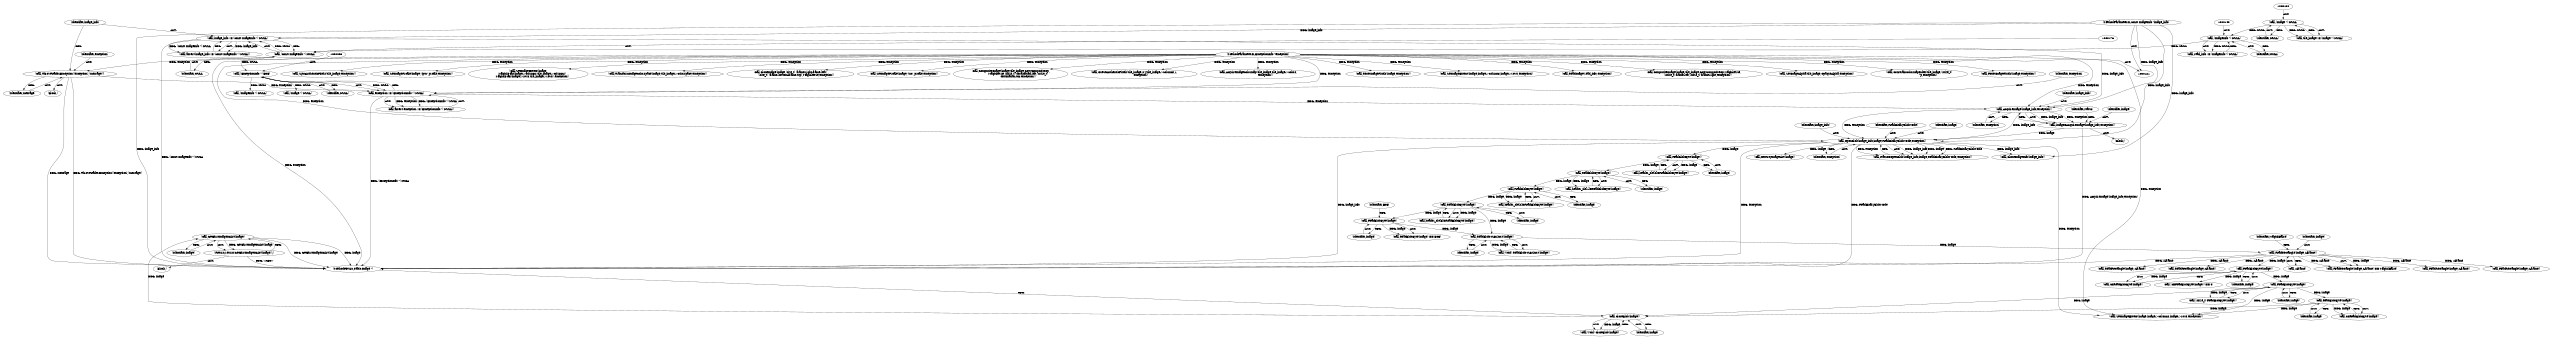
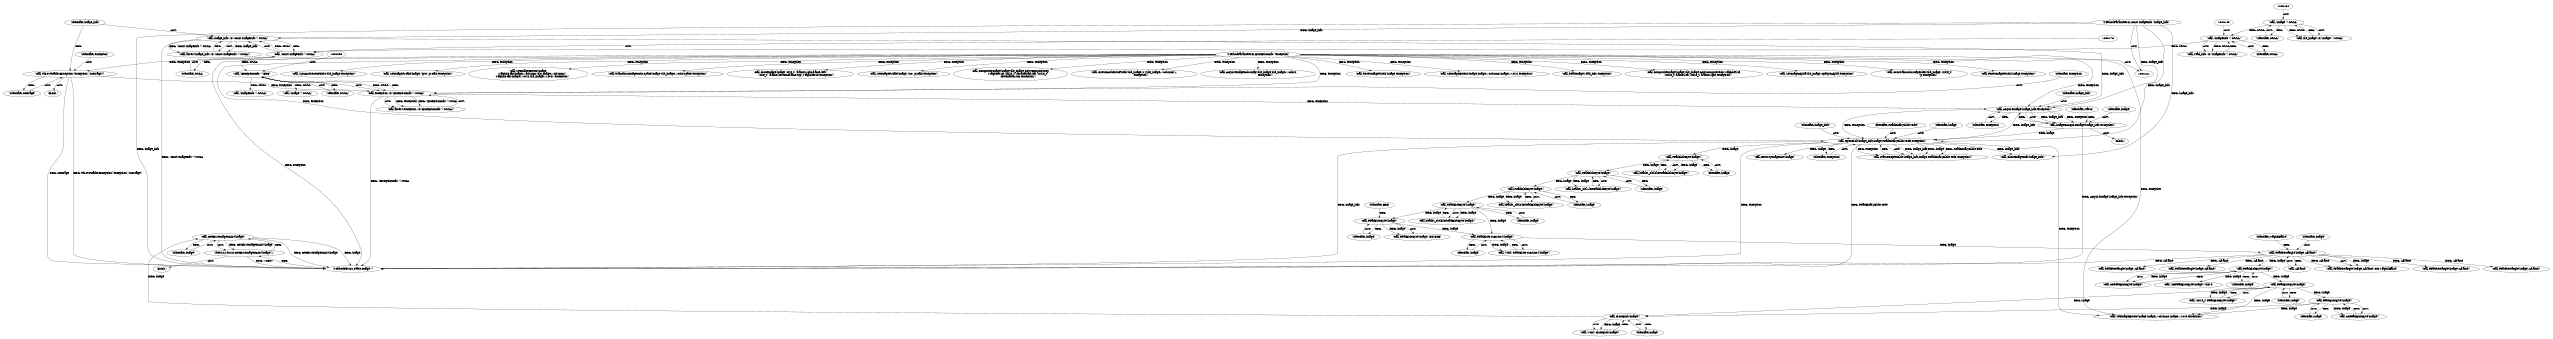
edge "(MethodReturn,static Image *)" -> "(Call,CloseBlob(image))": now "(MethodReturn,static Image *)" -> "(Return,return(GetFirstImageInList(image));)"
